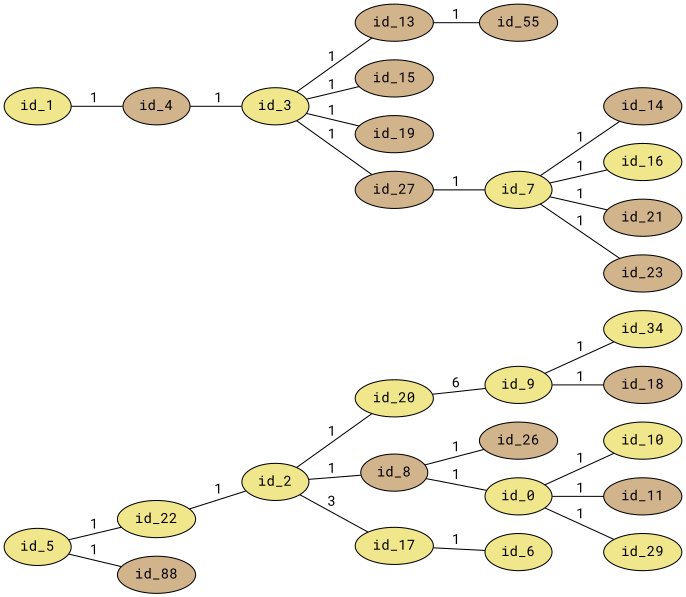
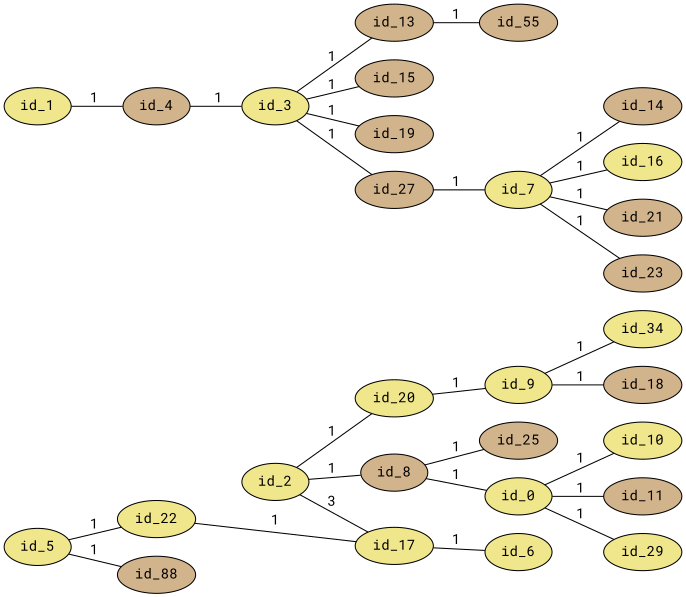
edge "id_9" -- "id_20": label "6" -> "1"
node "id_26": label "id_26" -> "id_25"
edge "id_2" -- "id_22": now "id_17" -- "id_22"
